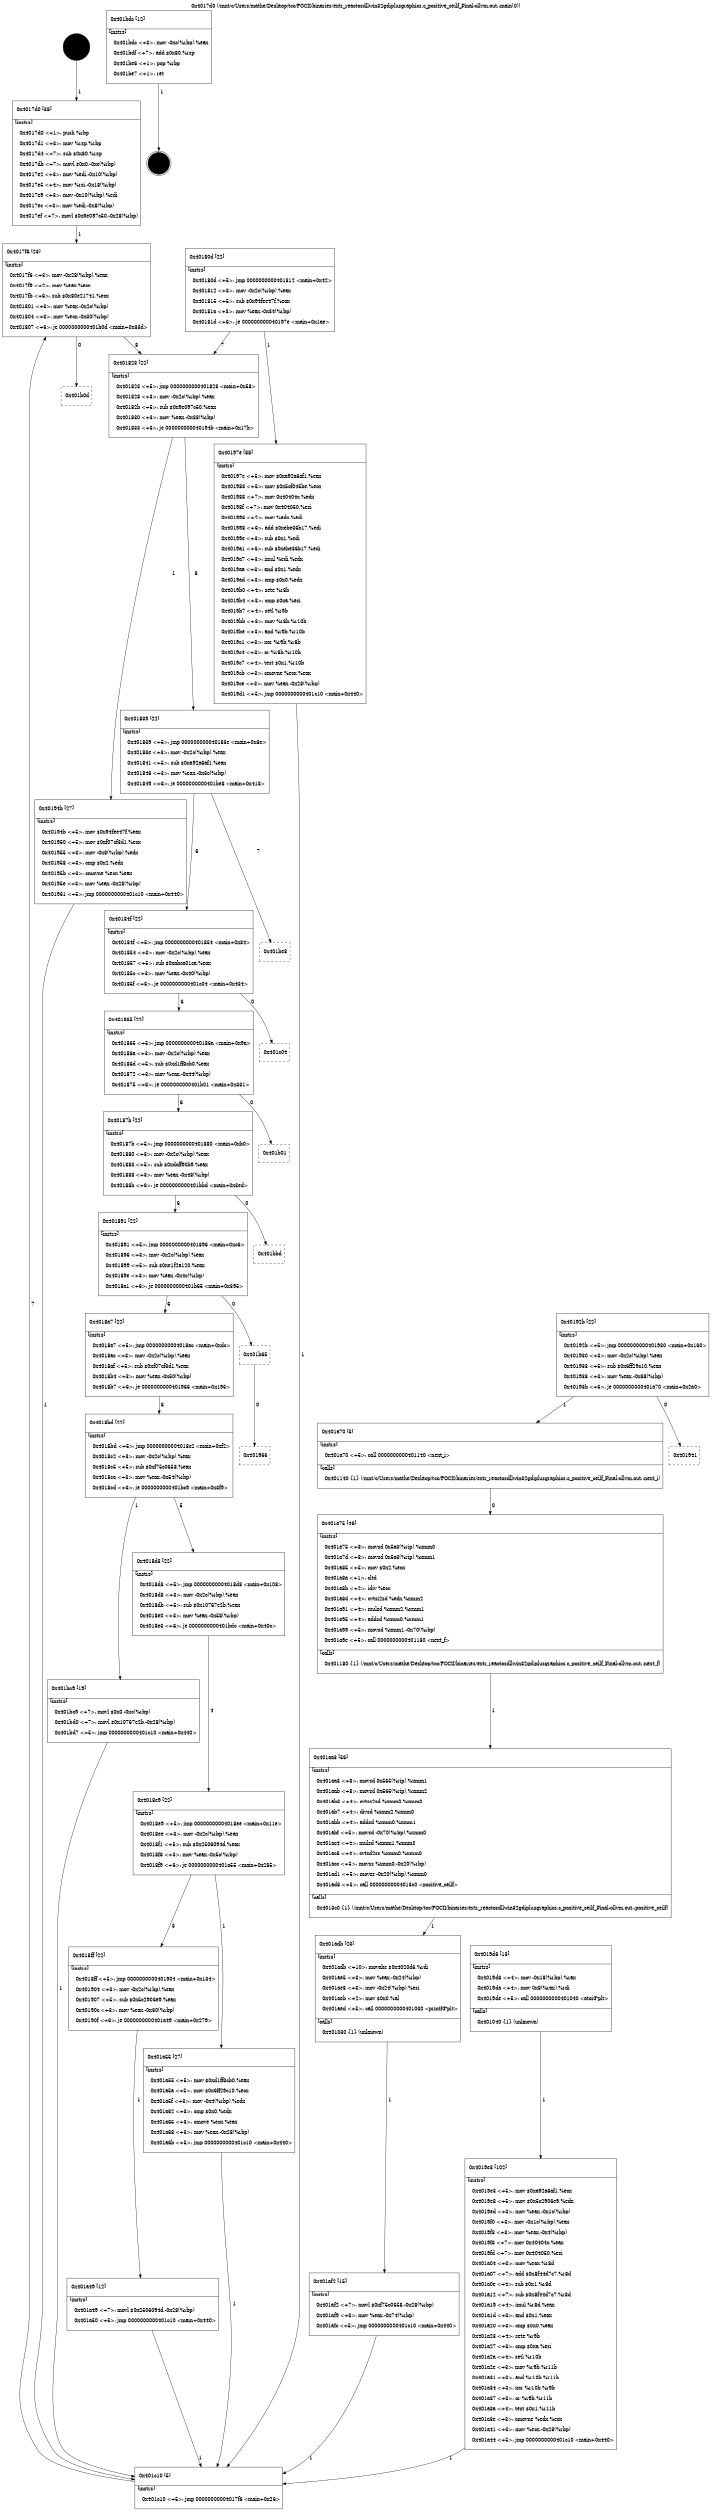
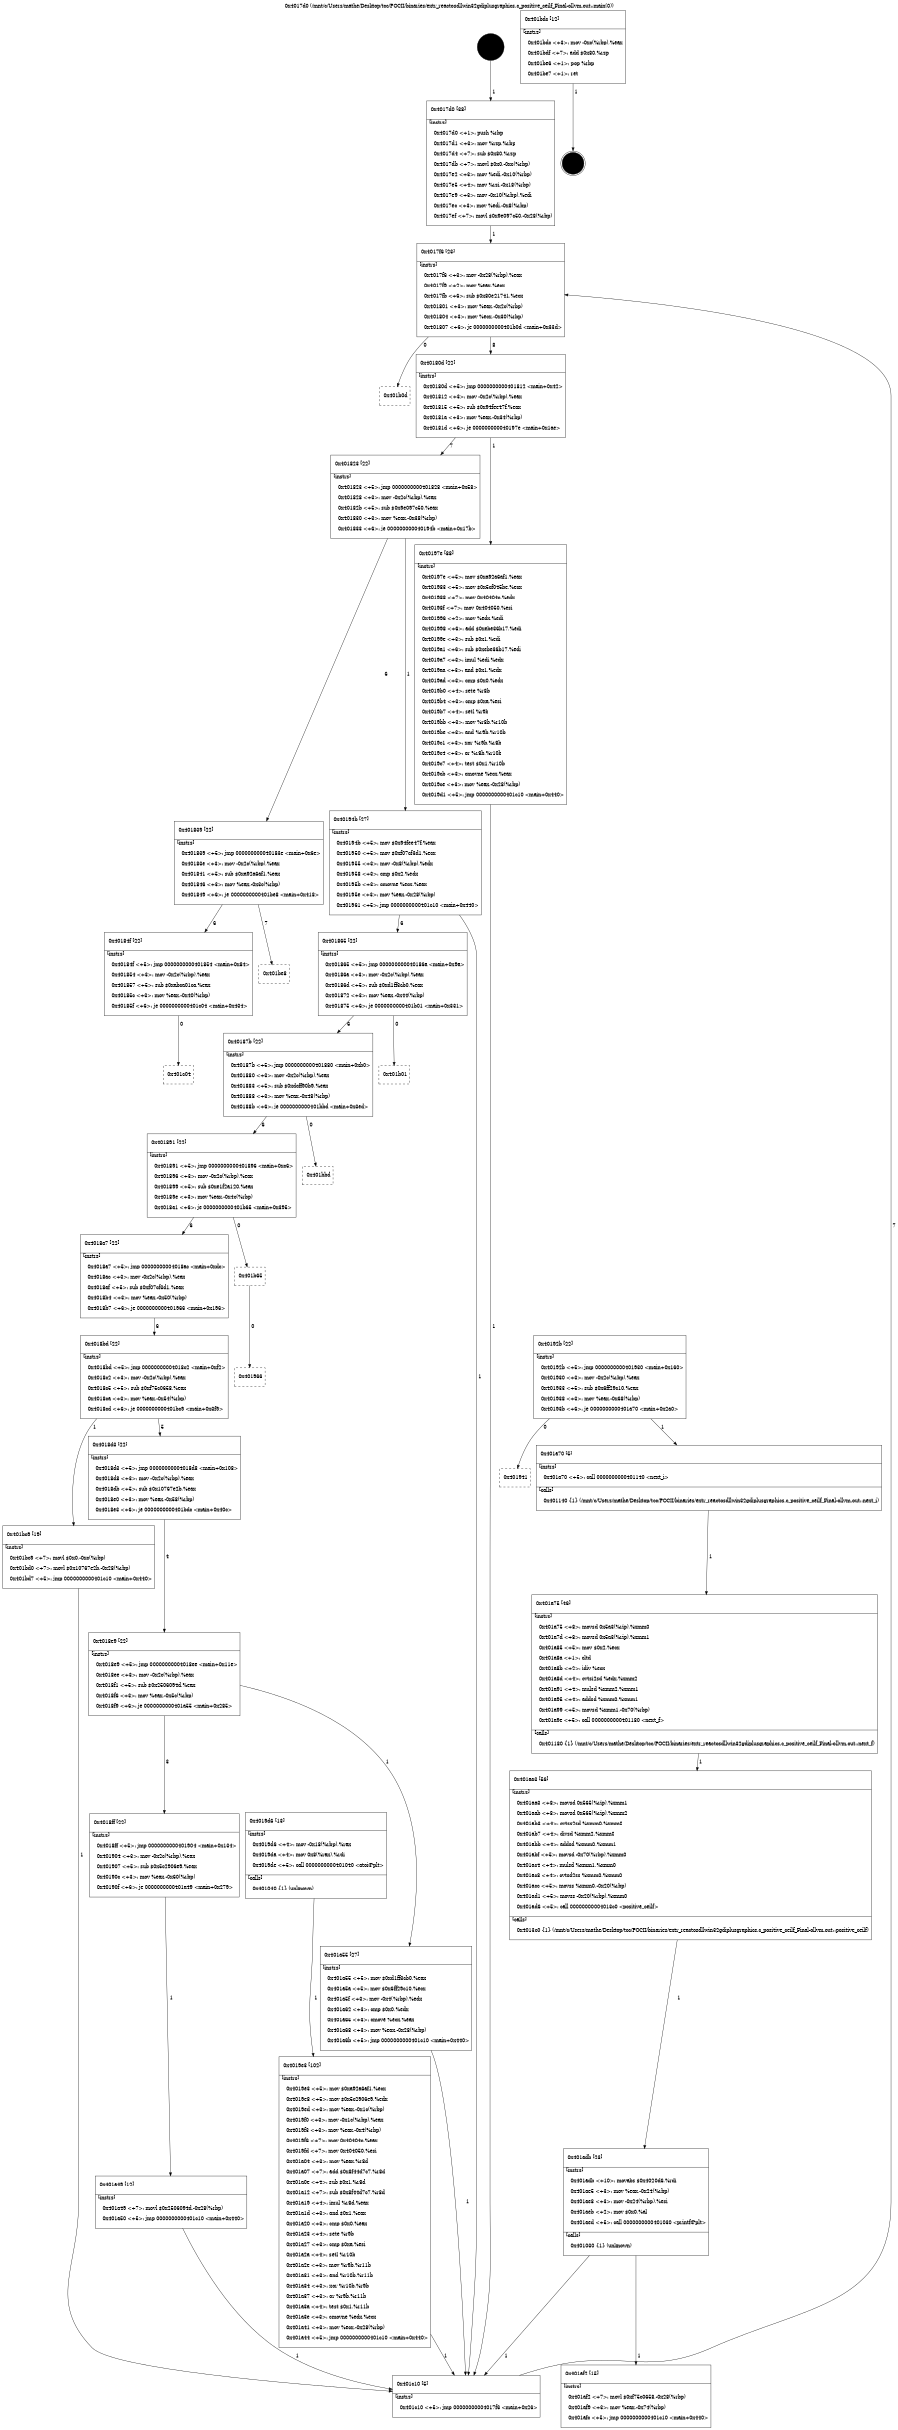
edge "0x4017f6 [23]" -> "0x401823 [22]": now "0x4017f6 [23]" -> "0x40180d [22]"
edge "0x40184f [22]" -> "0x401865 [22]": now "0x40194b [27]" -> "0x401865 [22]"
edge "0x401a70 [5]" -> "0x401a75 [46]": label " 0" -> " 1"
edge "0x401af2 [15]" -> "0x401c10 [5]": now "0x401adb [23]" -> "0x401c10 [5]"
